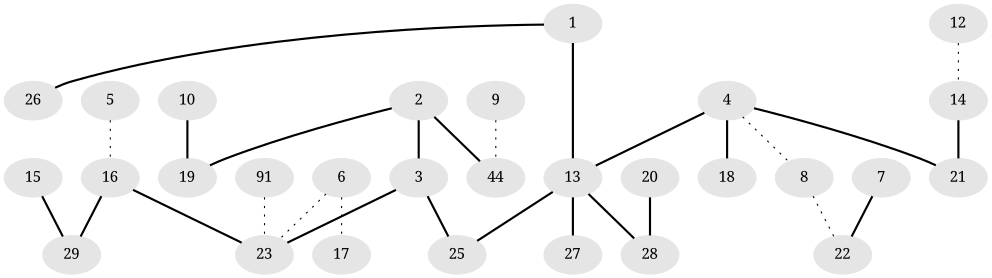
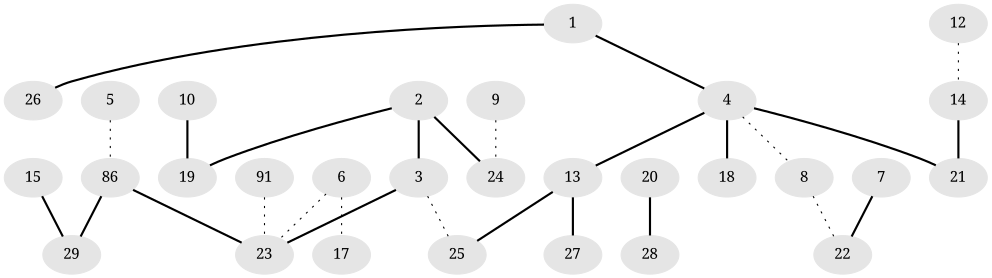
edge "1" -- "13": now "1" -- "4"
node "16": label "16" -> "86"
node "44": label "44" -> "24"
edge "3" -- "25": style bold -> dotted
edge "13" -- "28": removed
